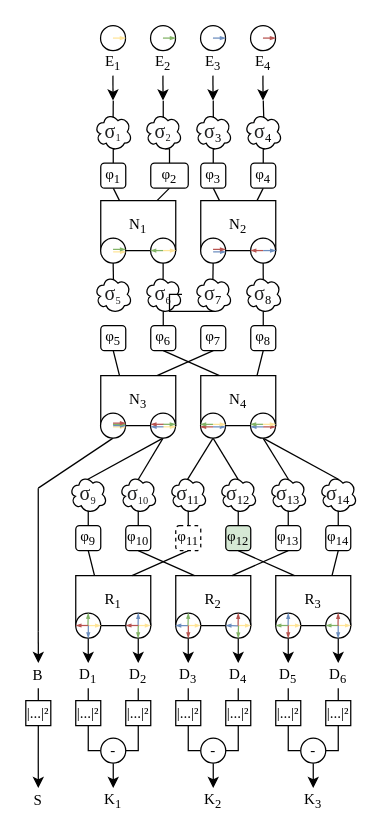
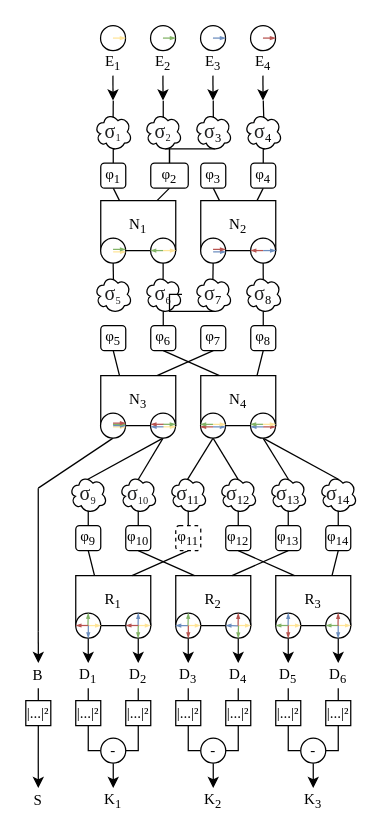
edge "σ3" -- "φ3": now "σ3" -- "φ2"
node "φ12": fillcolor #d5e8d4 -> #ffffff
